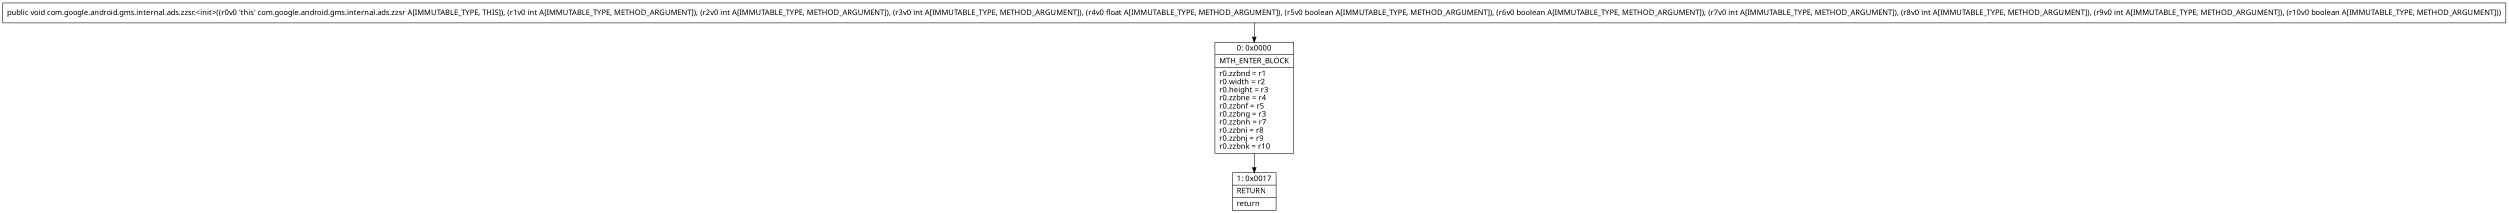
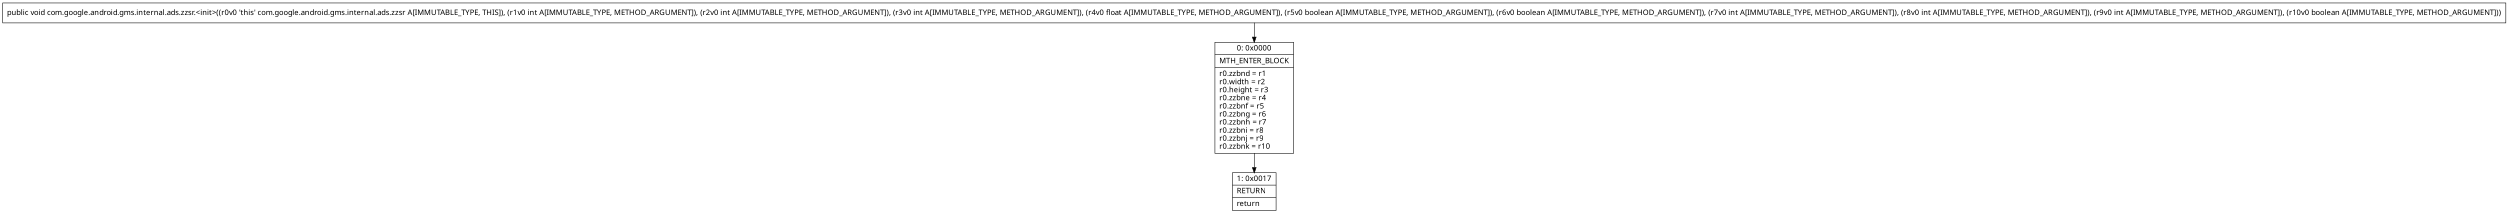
node "0: 0x0000": text "r0.zzbng = r3" -> "r0.zzbng = r6"
